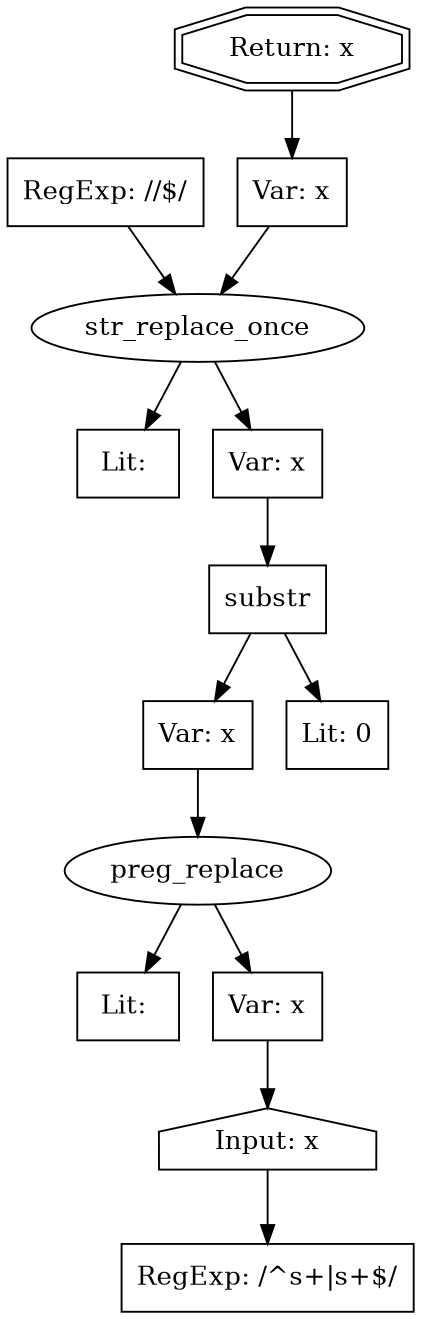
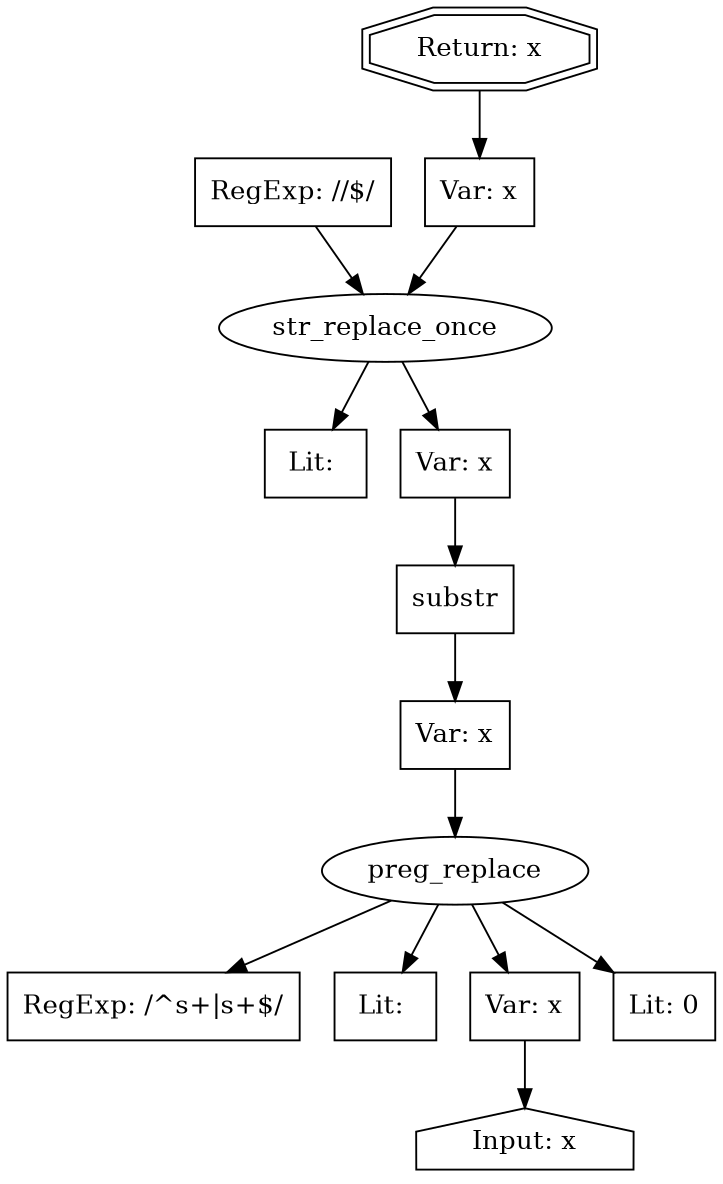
edge "substr" -> "Lit: 0": now "preg_replace" -> "Lit: 0"
edge "Input: x" -> "RegExp: /^s+|s+$/": now "preg_replace" -> "RegExp: /^s+|s+$/"
